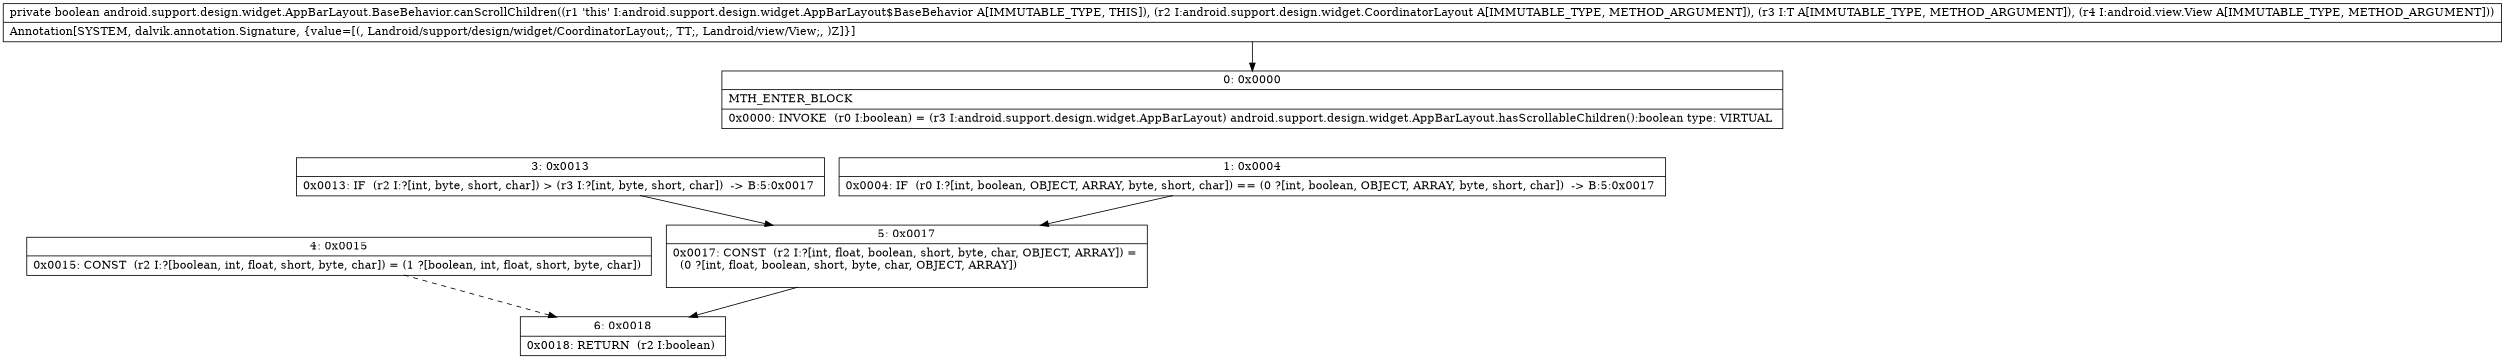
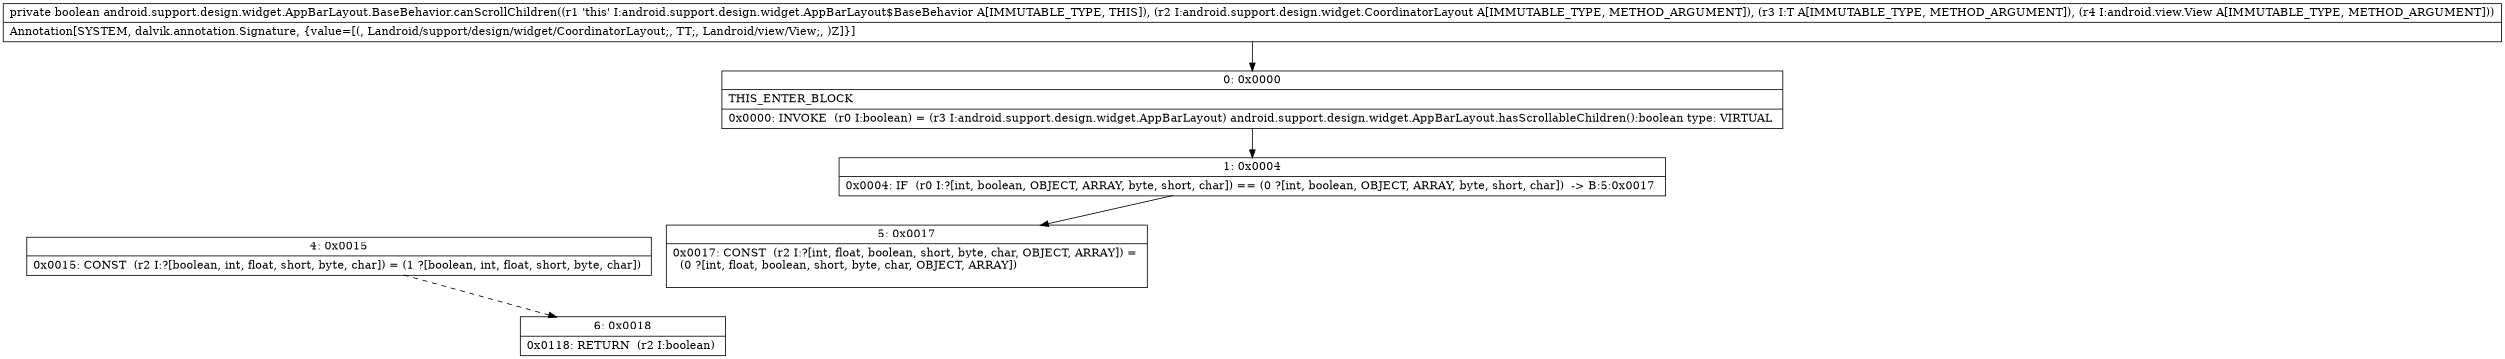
node "0: 0x0000": text "MTH_ENTER_BLOCK" -> "THIS_ENTER_BLOCK"
edge "0: 0x0000" -> "1: 0x0004": added
node "3: 0x0013": removed
edge "5: 0x0017" -> "6: 0x0018": removed
node "6: 0x0018": text "0x0018: RETURN  (r2 I:boolean)" -> "0x0118: RETURN  (r2 I:boolean)"
